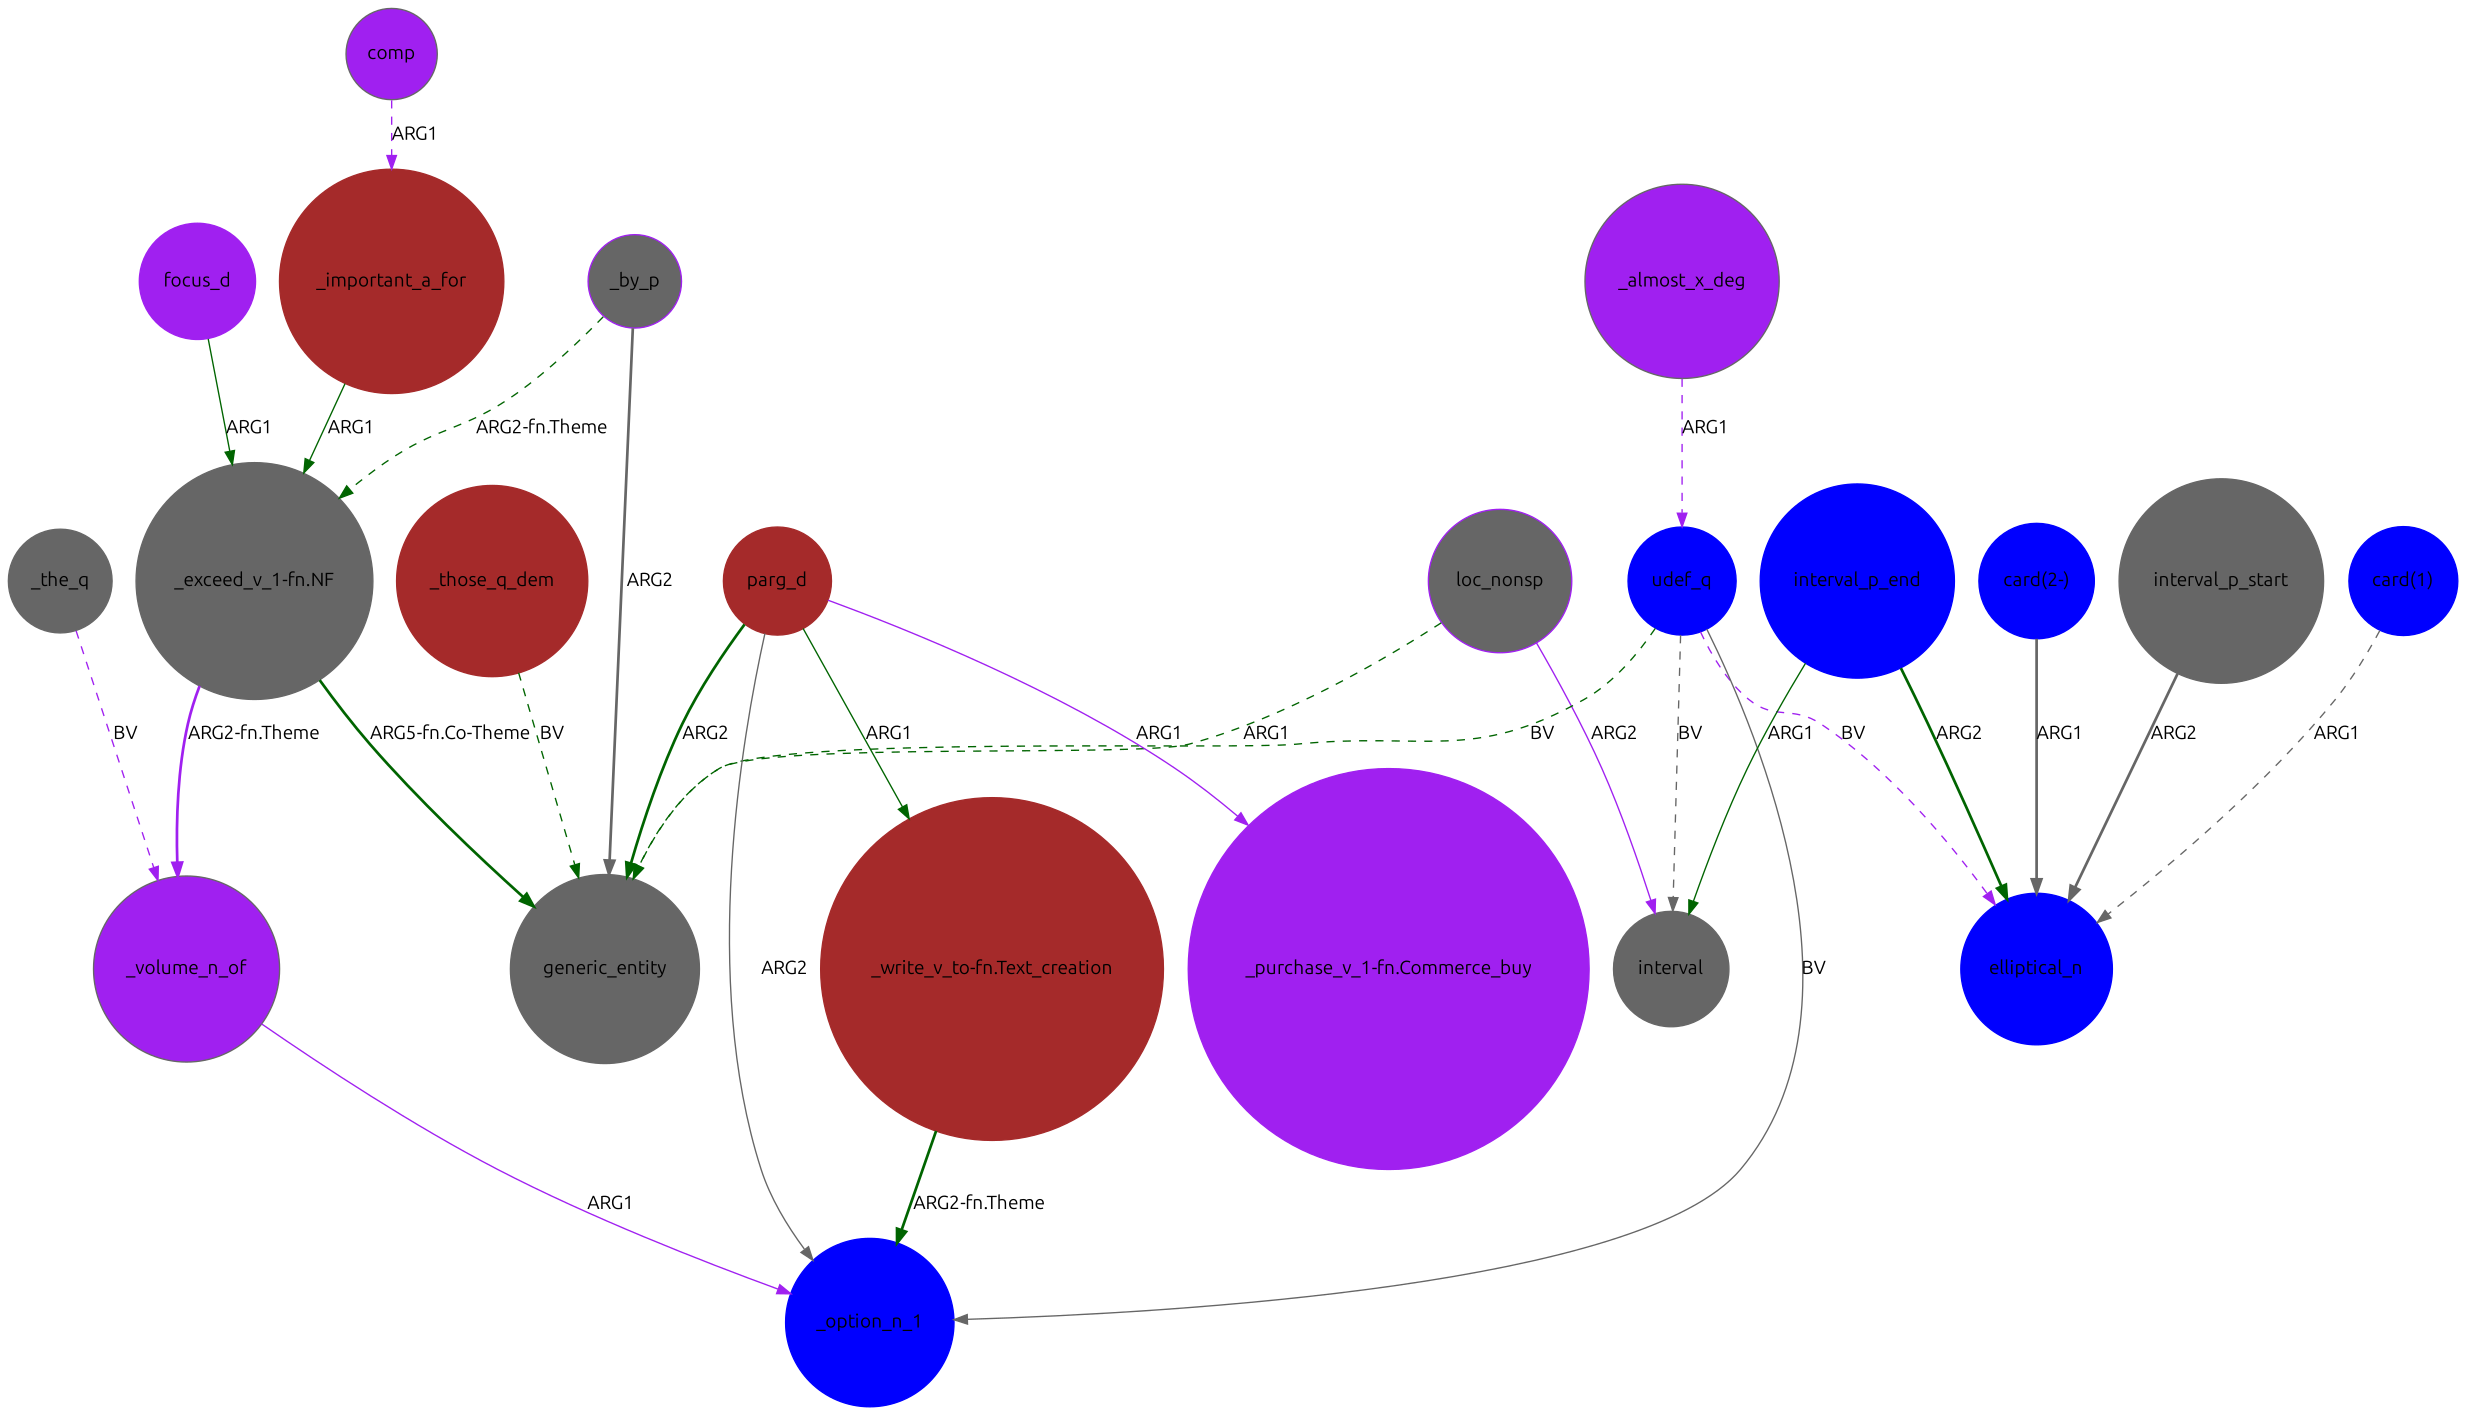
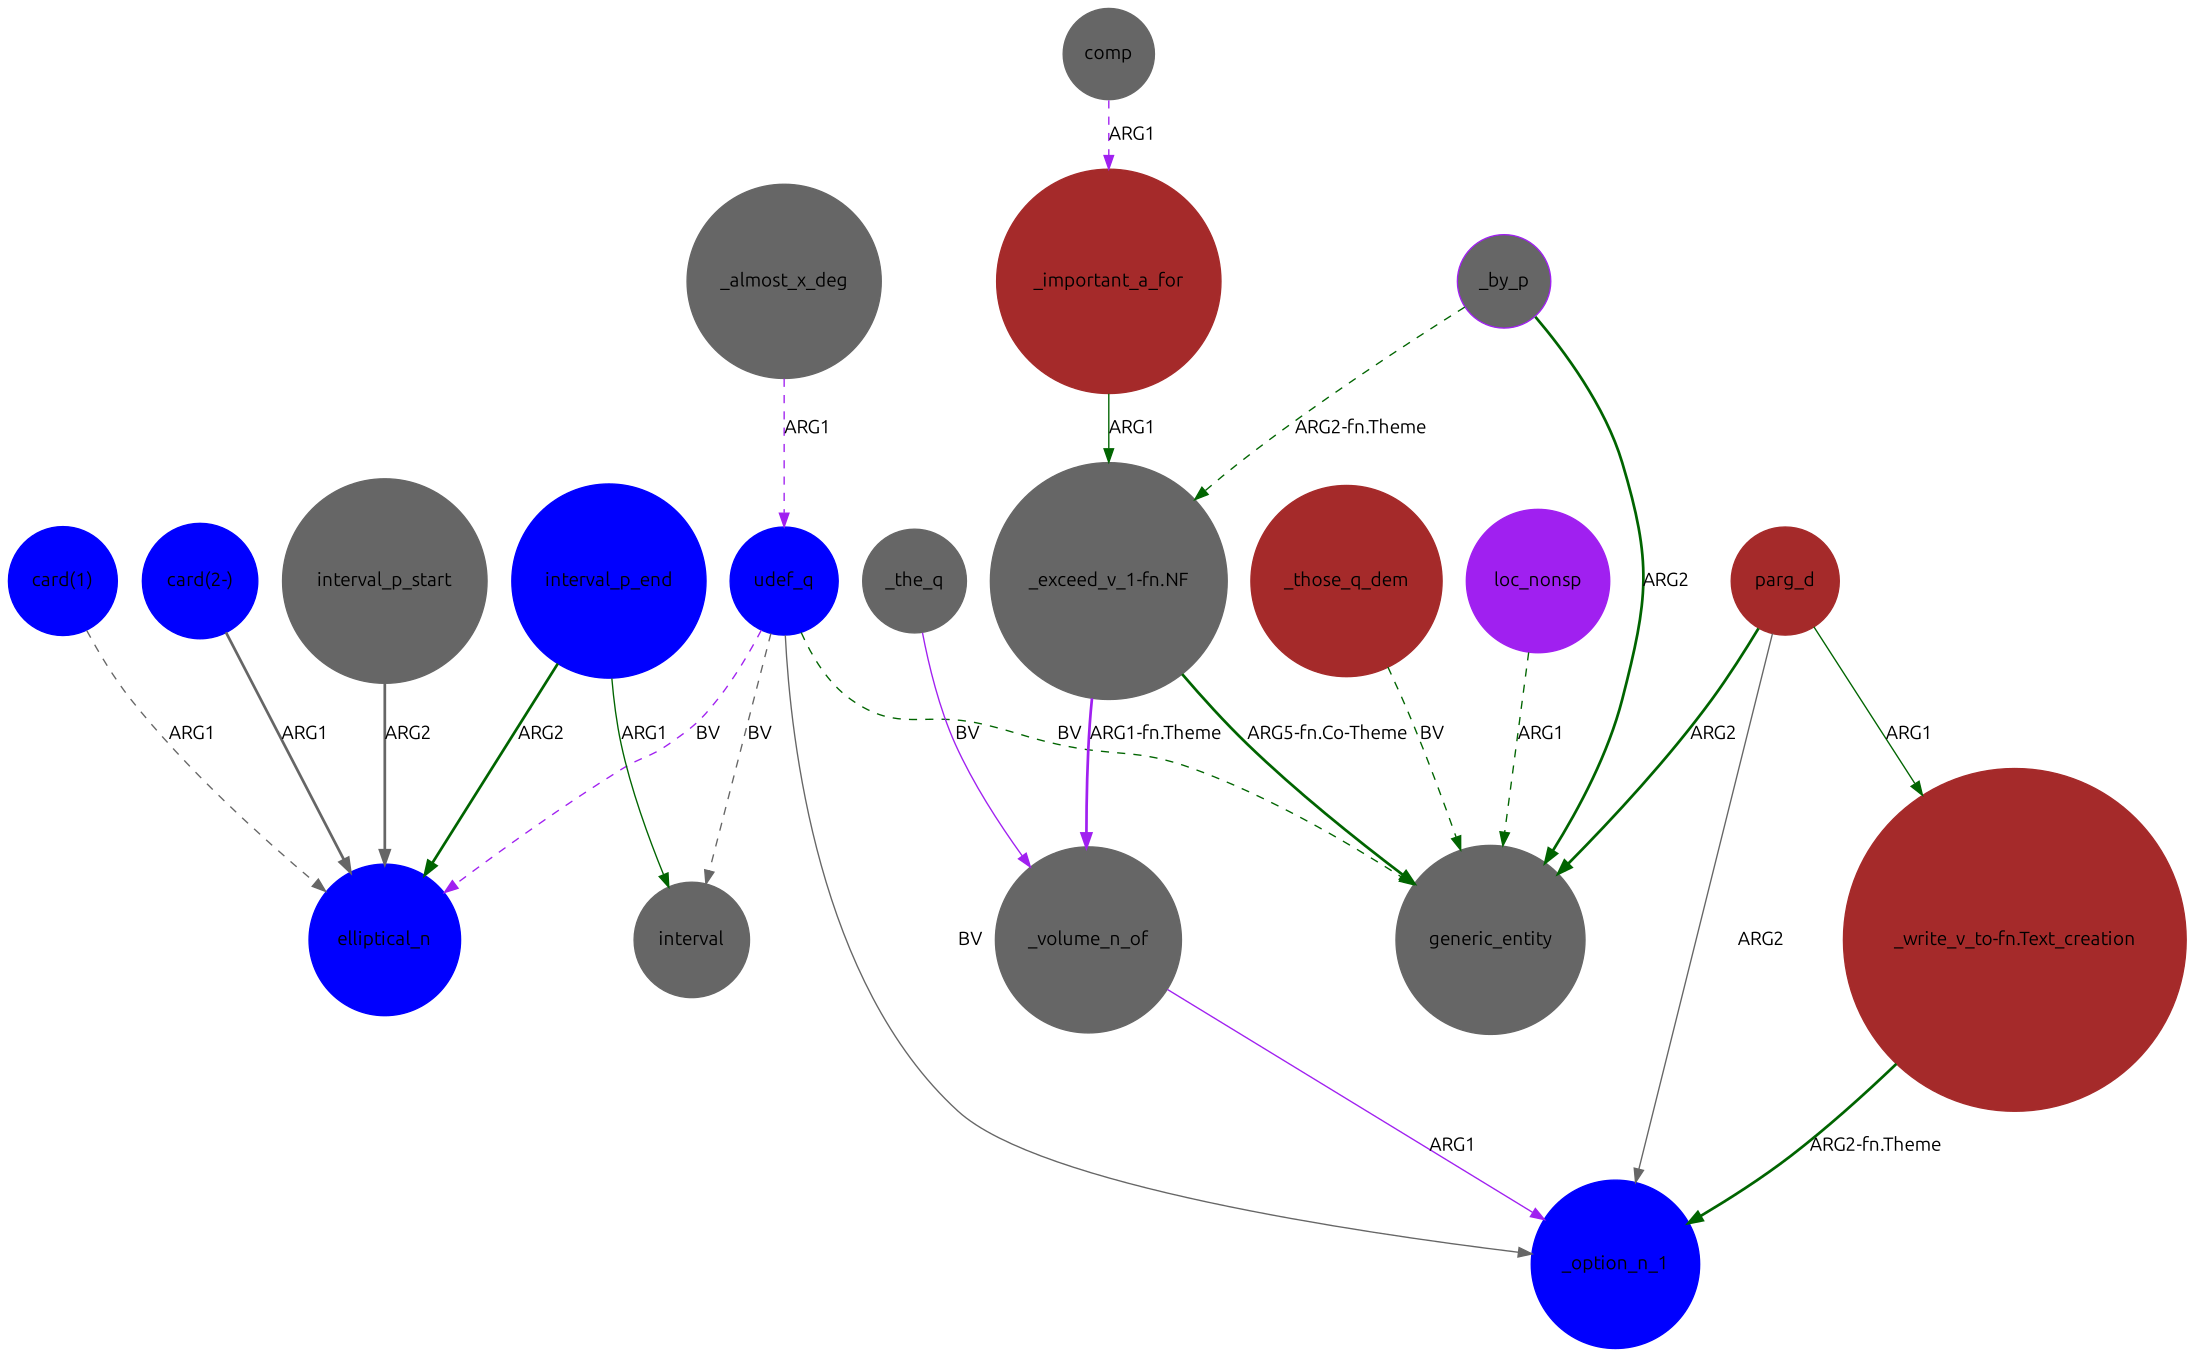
node "comp": fillcolor purple -> gray40
node "focus_d": removed
node "_almost_x_deg": fillcolor purple -> gray40
node "loc_nonsp": fillcolor gray40 -> purple
edge "_by_p" -> "generic_entity": color gray40 -> darkgreen
edge "_exceed_v_1-fn.NF" -> "_volume_n_of": label "ARG2-fn.Theme" -> "ARG1-fn.Theme"
edge "_the_q" -> "_volume_n_of": style dashed -> solid
edge "loc_nonsp" -> "interval": removed, label "ARG2"
node "_volume_n_of": fillcolor purple -> gray40
node "_purchase_v_1-fn.Commerce_buy": removed
